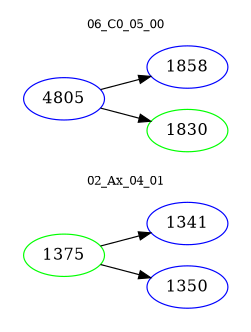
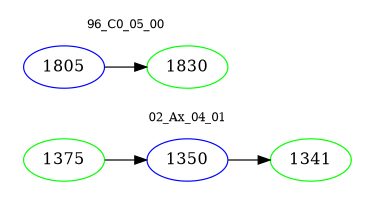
cluster "06_C0_05_00": label "06_C0_05_00" -> "96_C0_05_00"
node "1858": removed
node "4805": label "4805" -> "1805"
node "1341": color blue -> green
edge "1375" -> "1341": now "1350" -> "1341"
